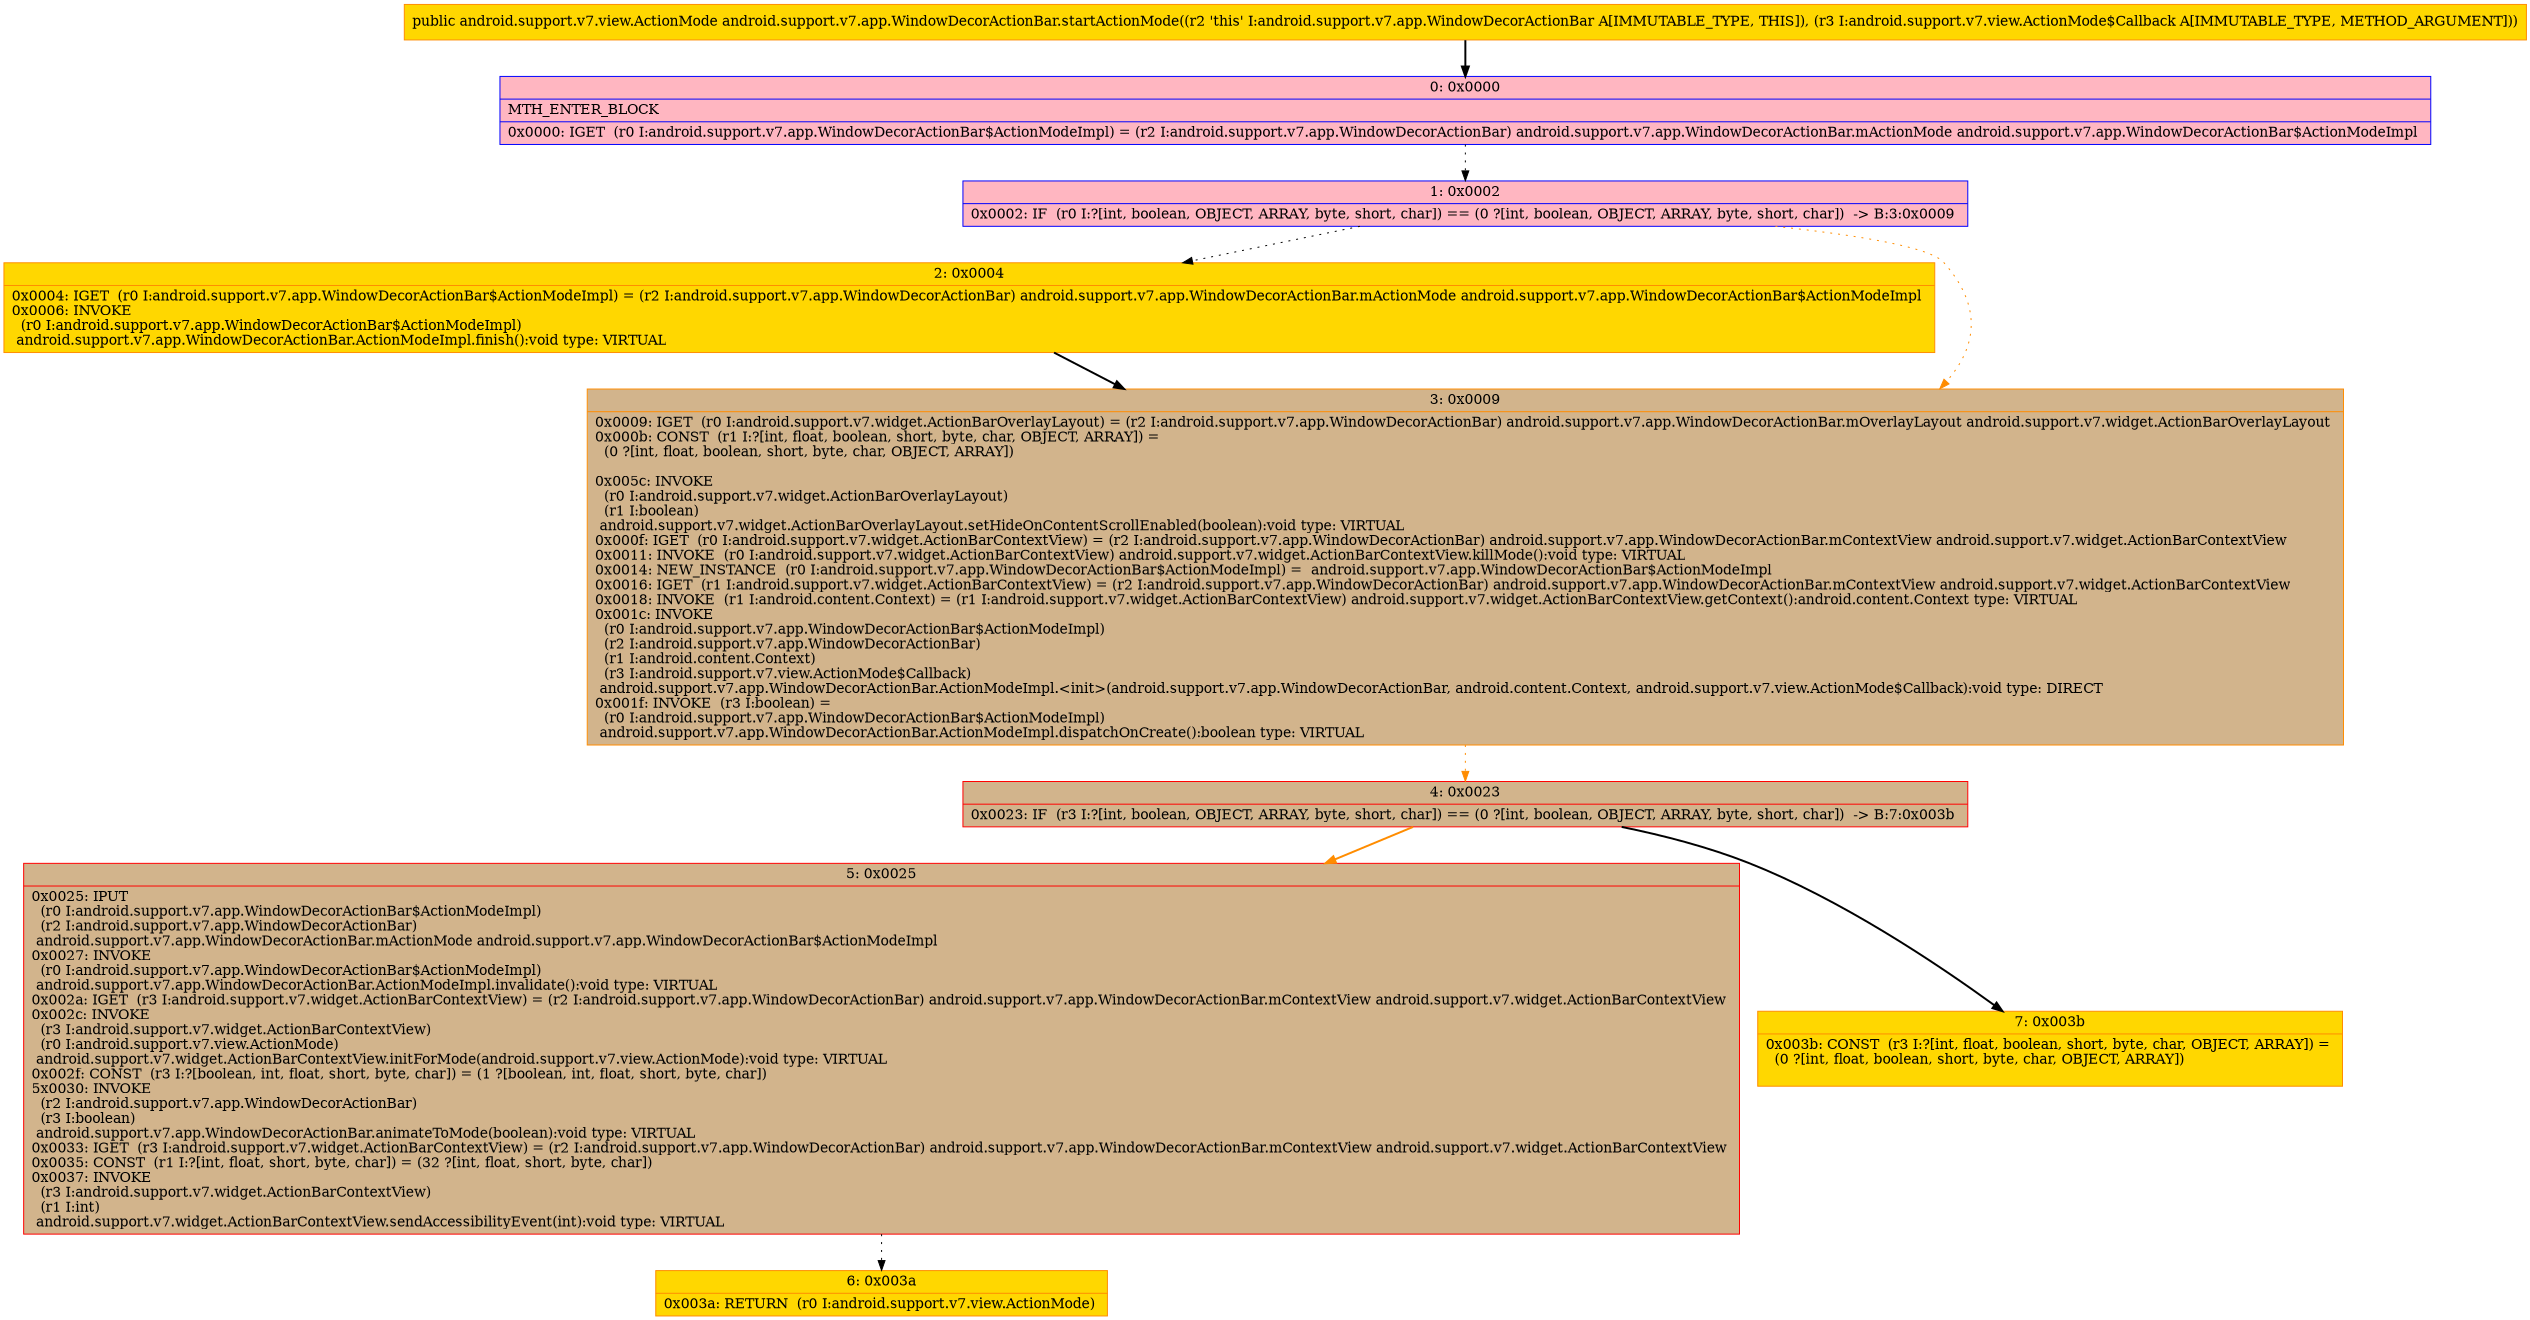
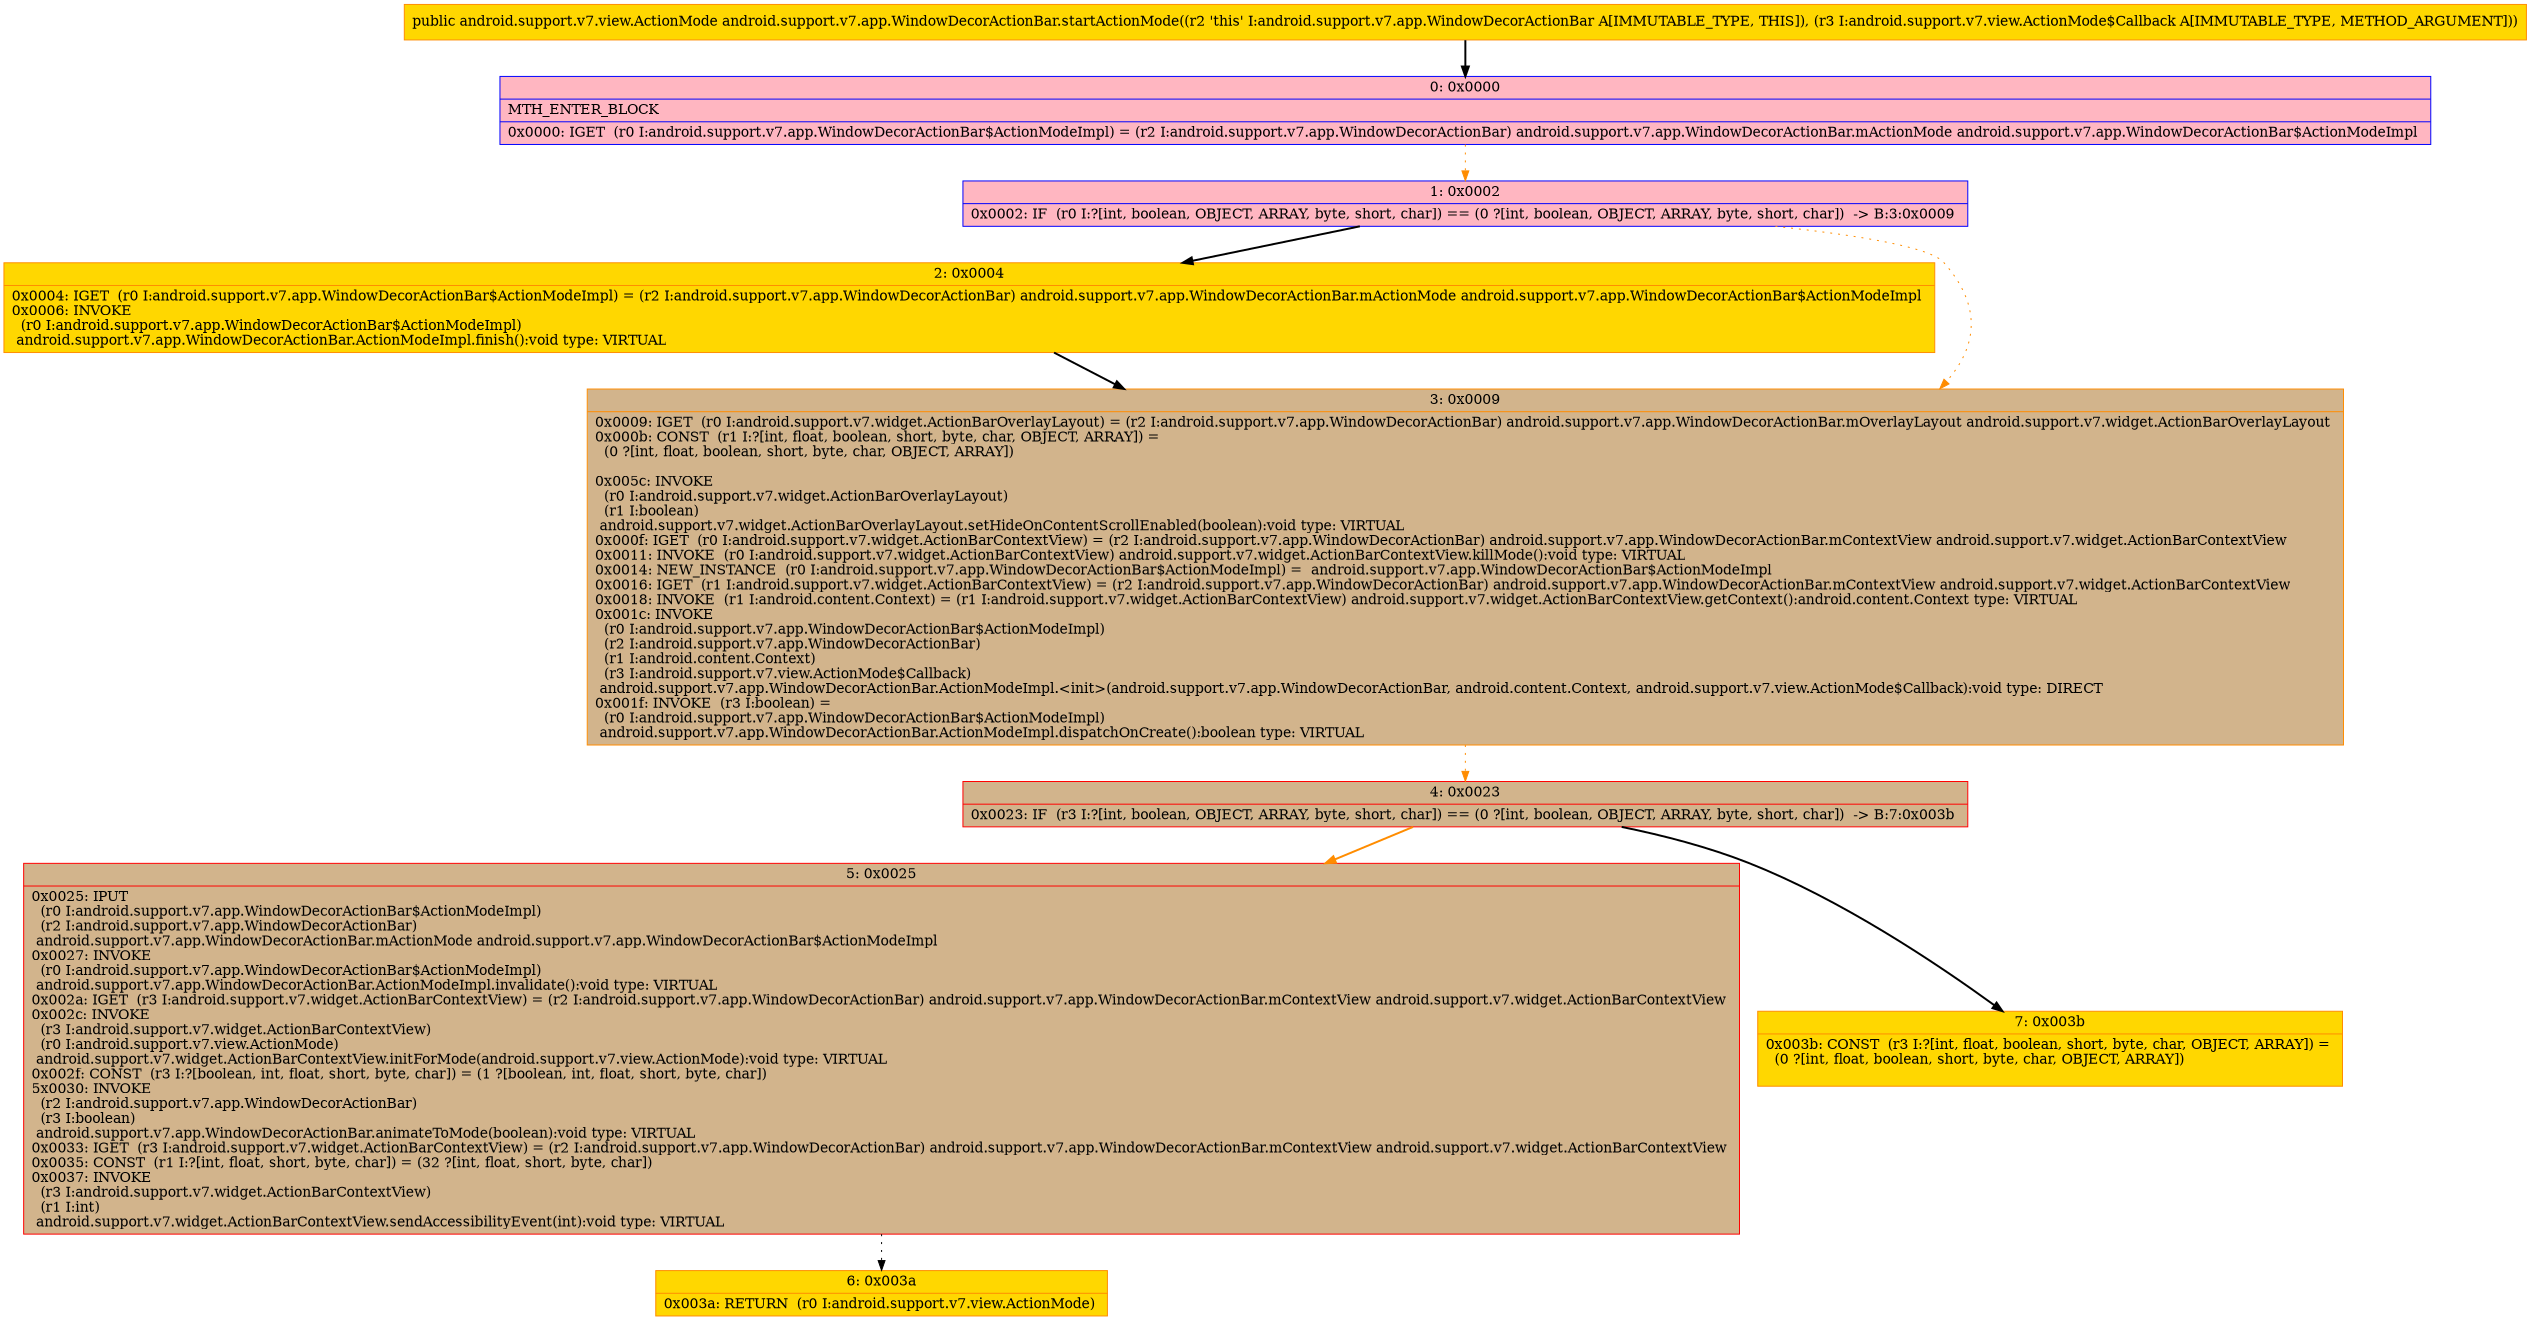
edge "0: 0x0000" -> "1: 0x0002": color black -> darkorange
edge "1: 0x0002" -> "2: 0x0004": style dotted -> bold
